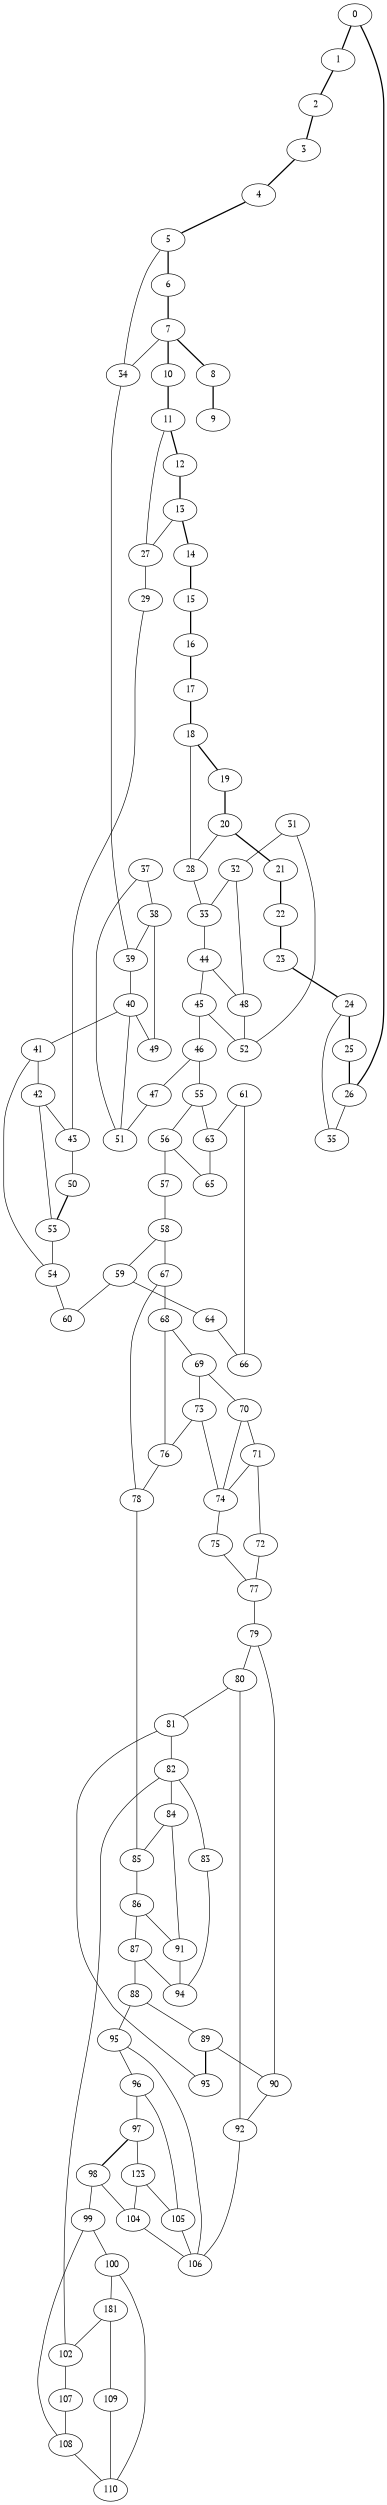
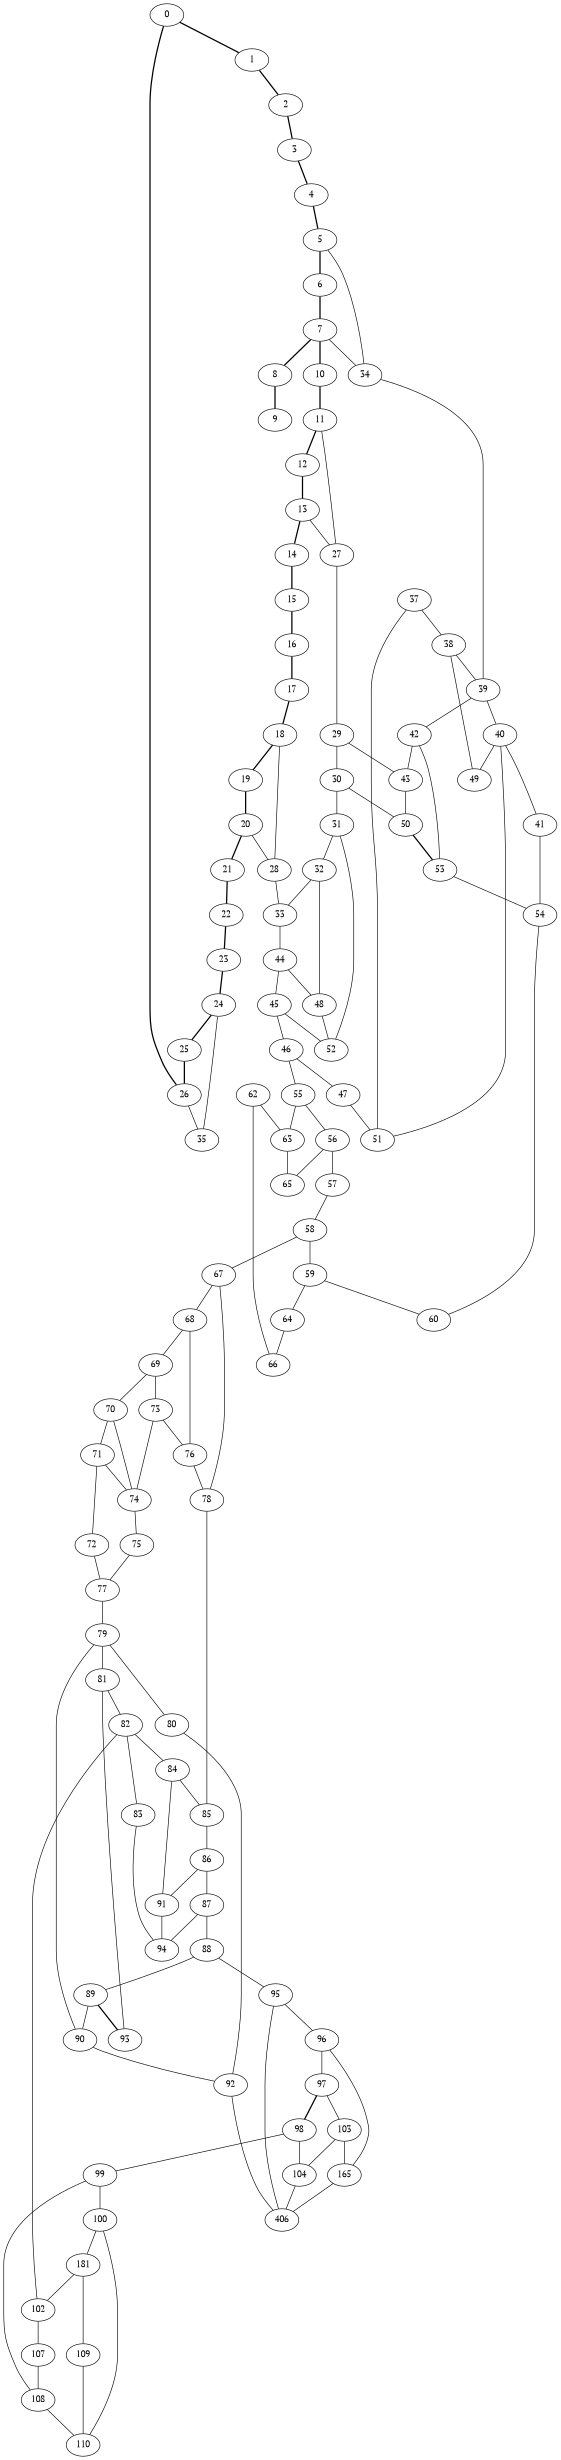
node "30": added
edge "41" -- "42": now "39" -- "42"
node "61": label "61" -> "62"
edge "80" -- "81": now "79" -- "81"
node "123": label "123" -> "103"
node "105": label "105" -> "165"
node "106": label "106" -> "406"
